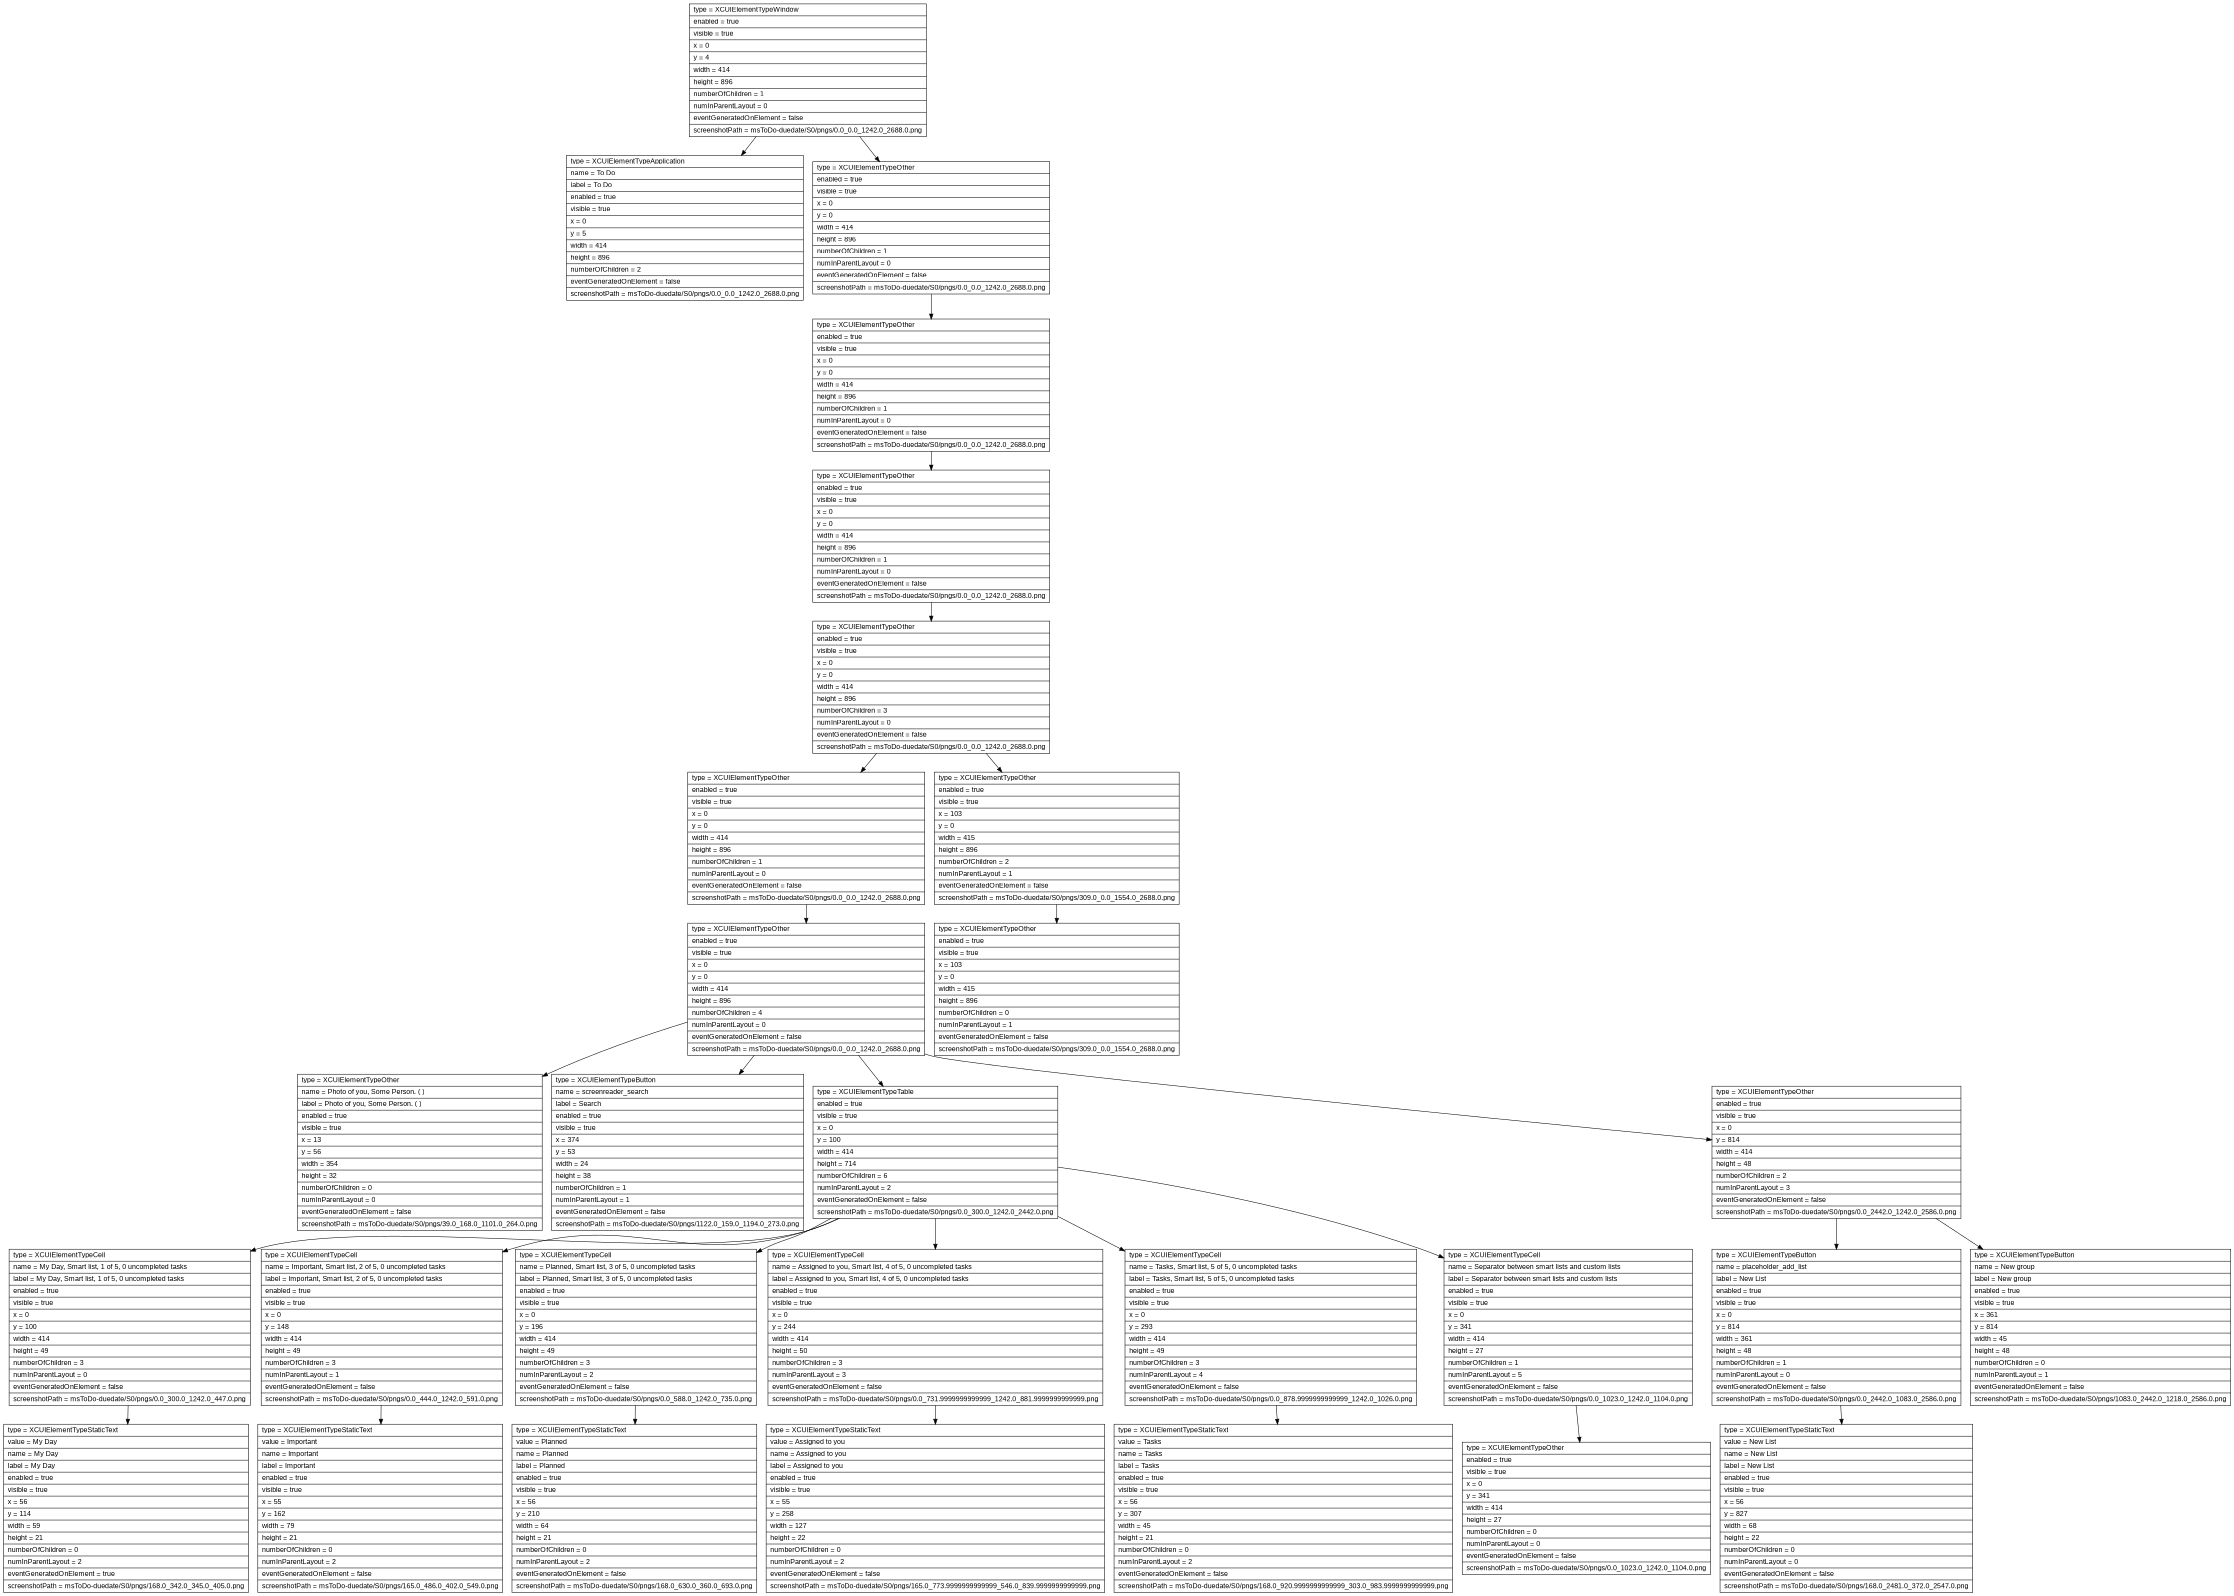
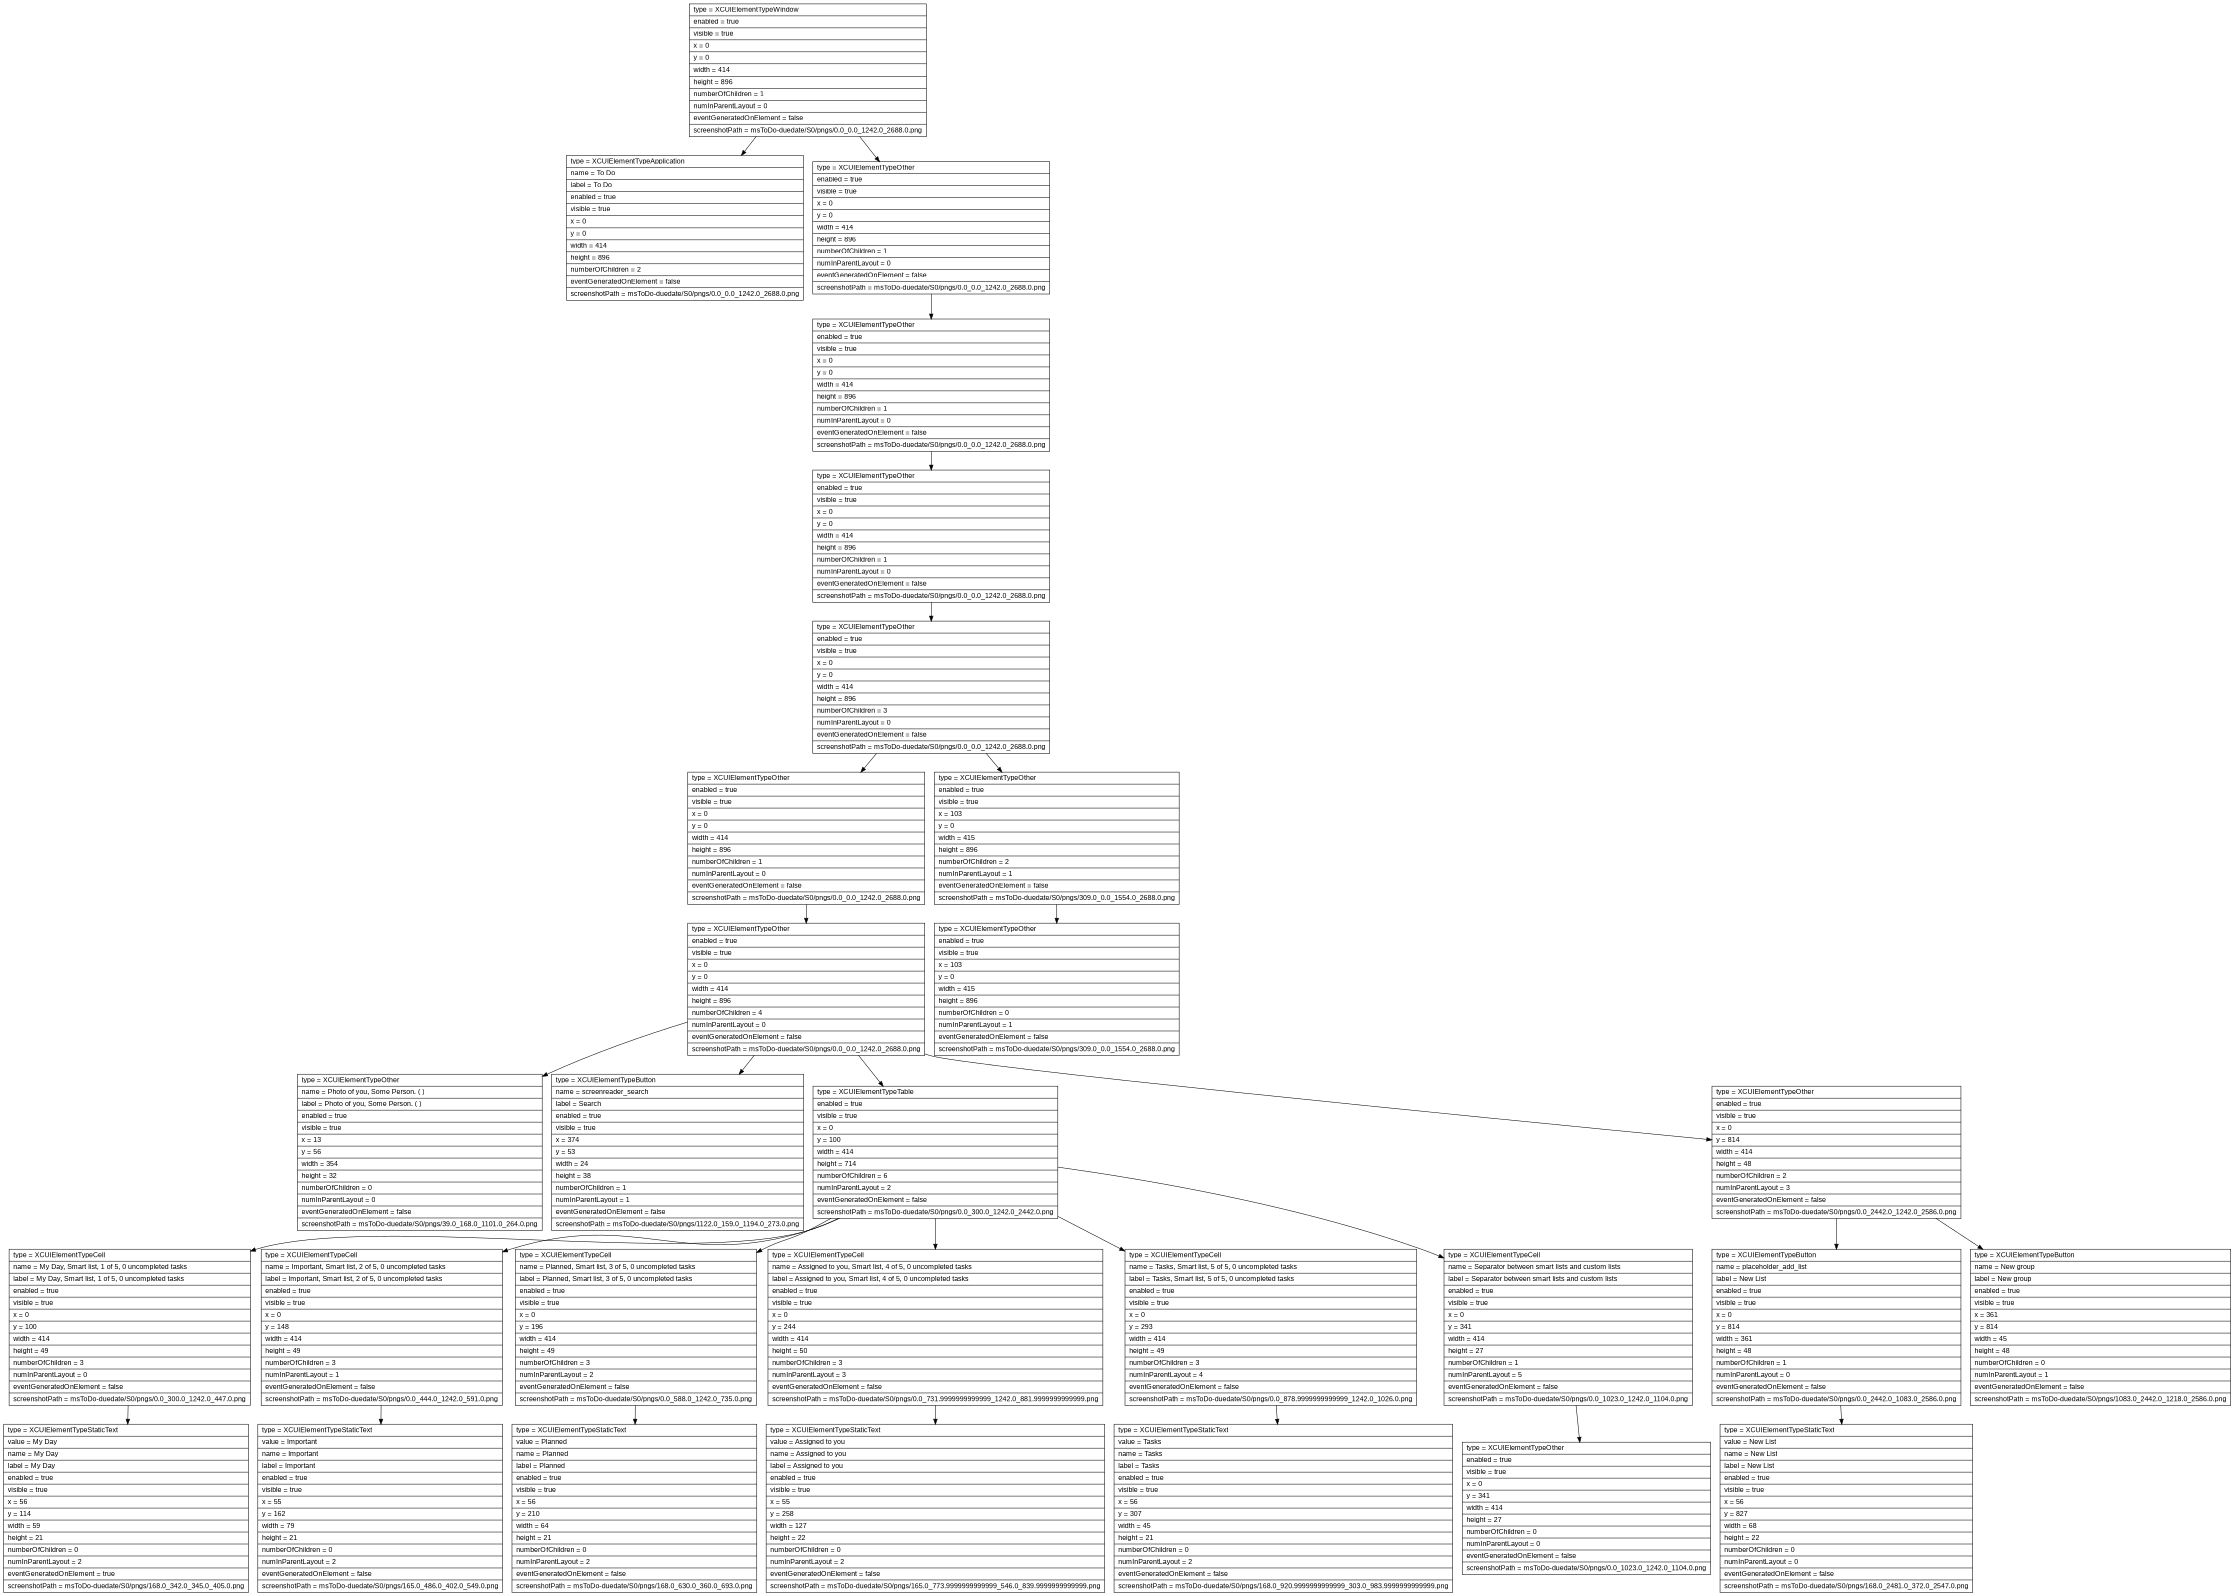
node "type = XCUIElementTypeWindow": text "y = 4" -> "y = 0"
node "type = XCUIElementTypeApplication": text "y = 5" -> "y = 0"
